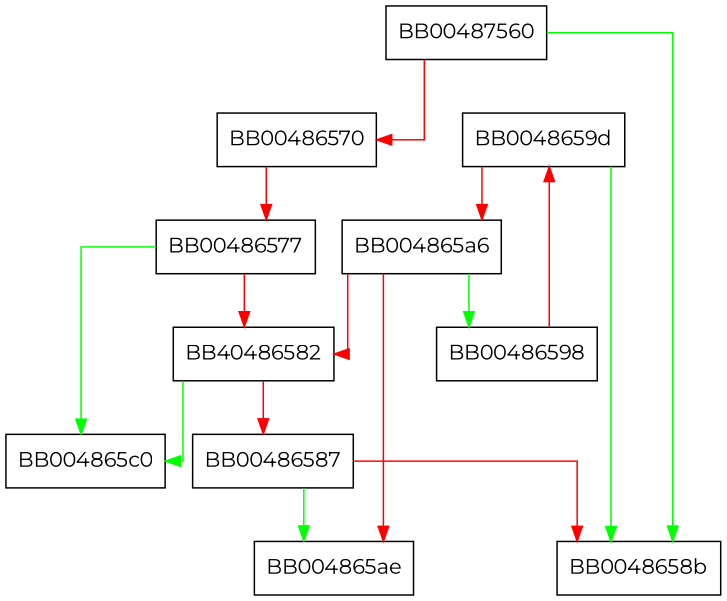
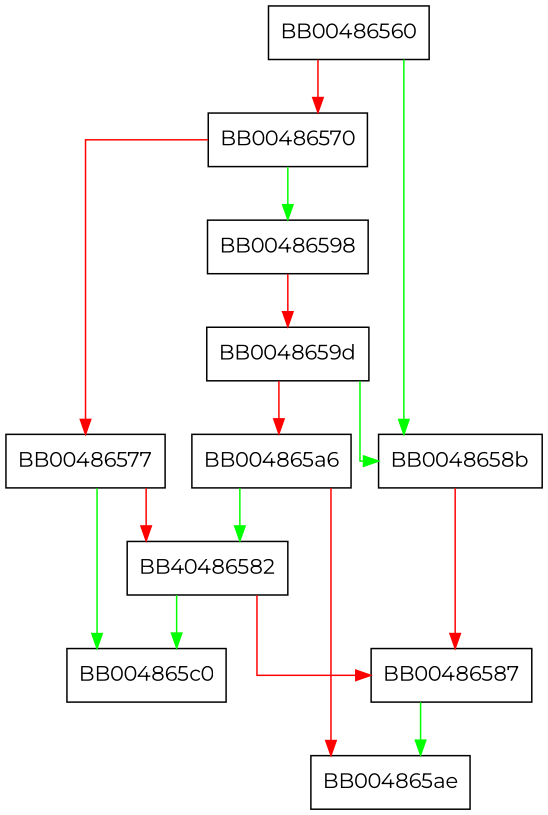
node "BB00487560": label "BB00487560" -> "BB00486560"
edge "BB004865a6" -> "BB00486598": now "BB00486570" -> "BB00486598"
edge "BB004865a6" -> "BB40486582": color red -> green
edge "BB00486587" -> "BB0048658b": reversed
